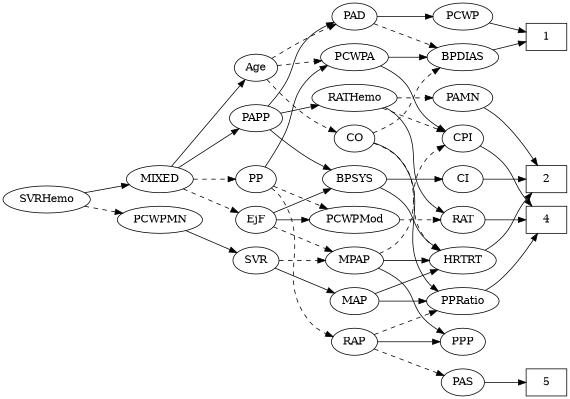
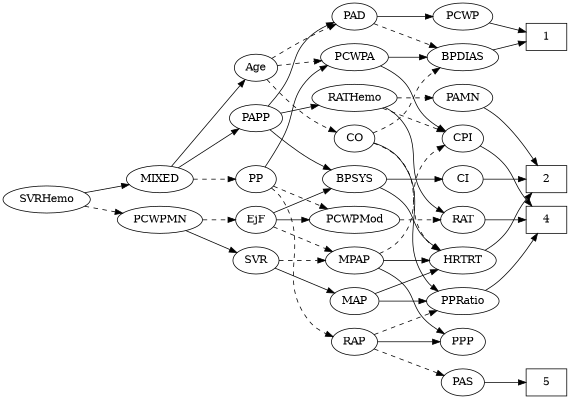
edge "MIXED" -> "EjF": now "PCWPMN" -> "EjF"
